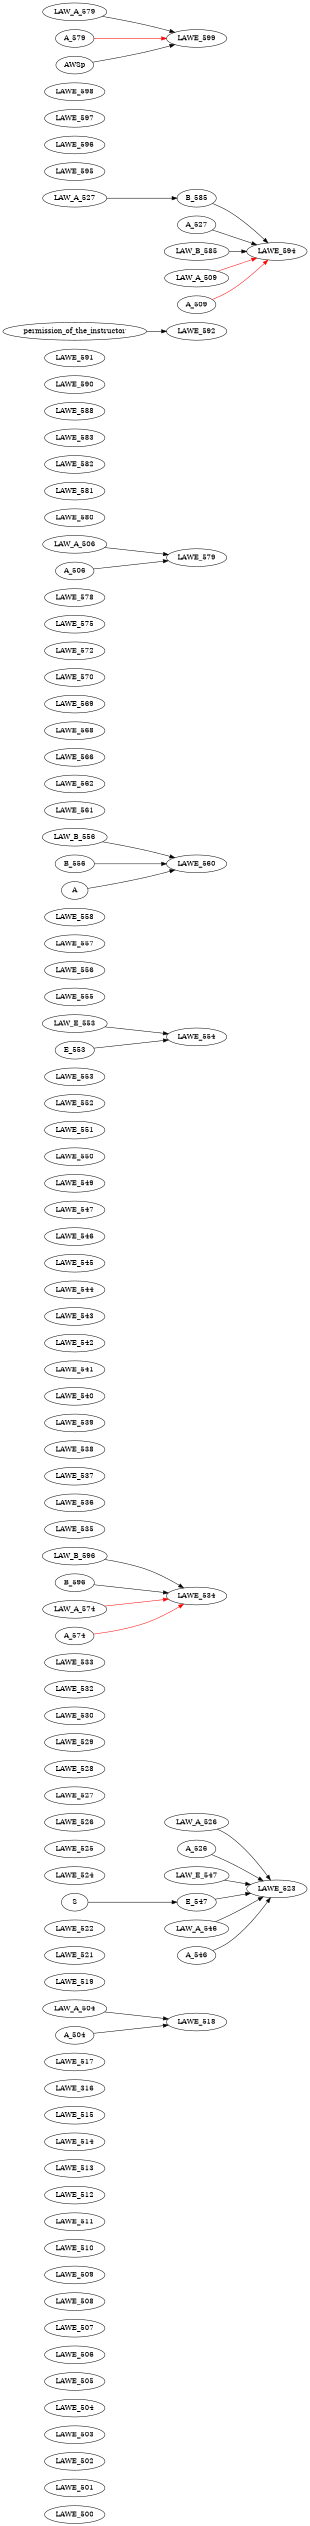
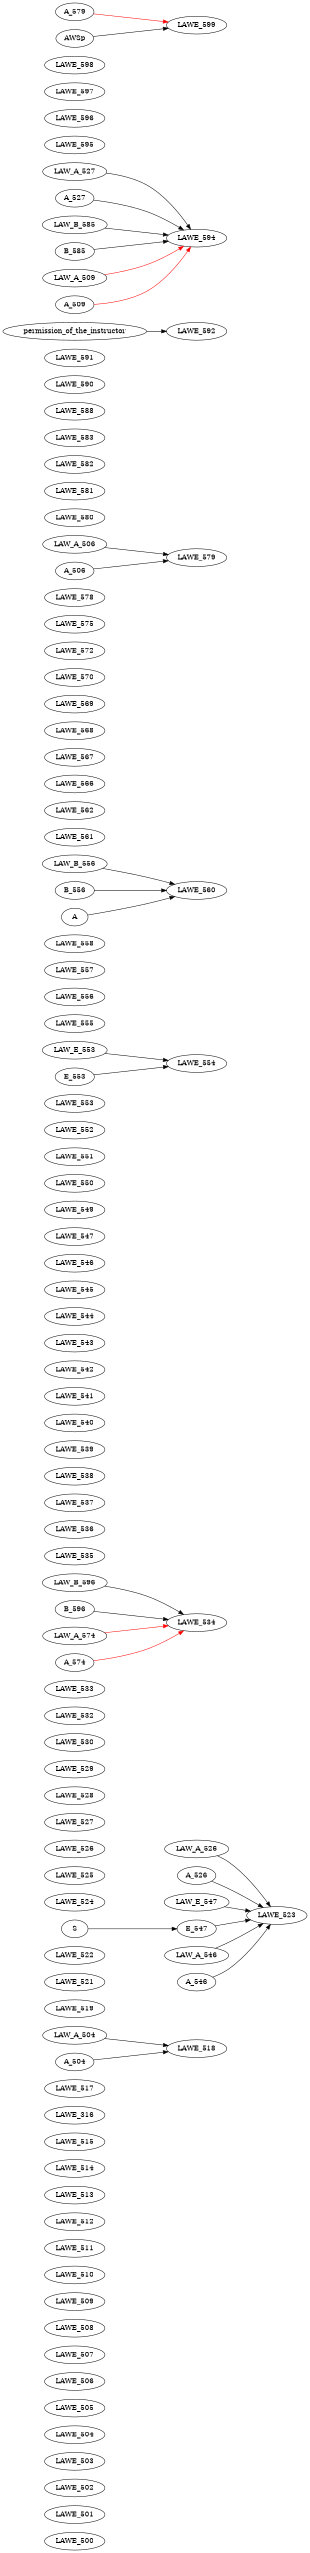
node "LAW_A_579": removed
edge "LAW_A_527" -> "B_585": now "LAW_A_527" -> "LAWE_594"
node "LAWE_567": added
